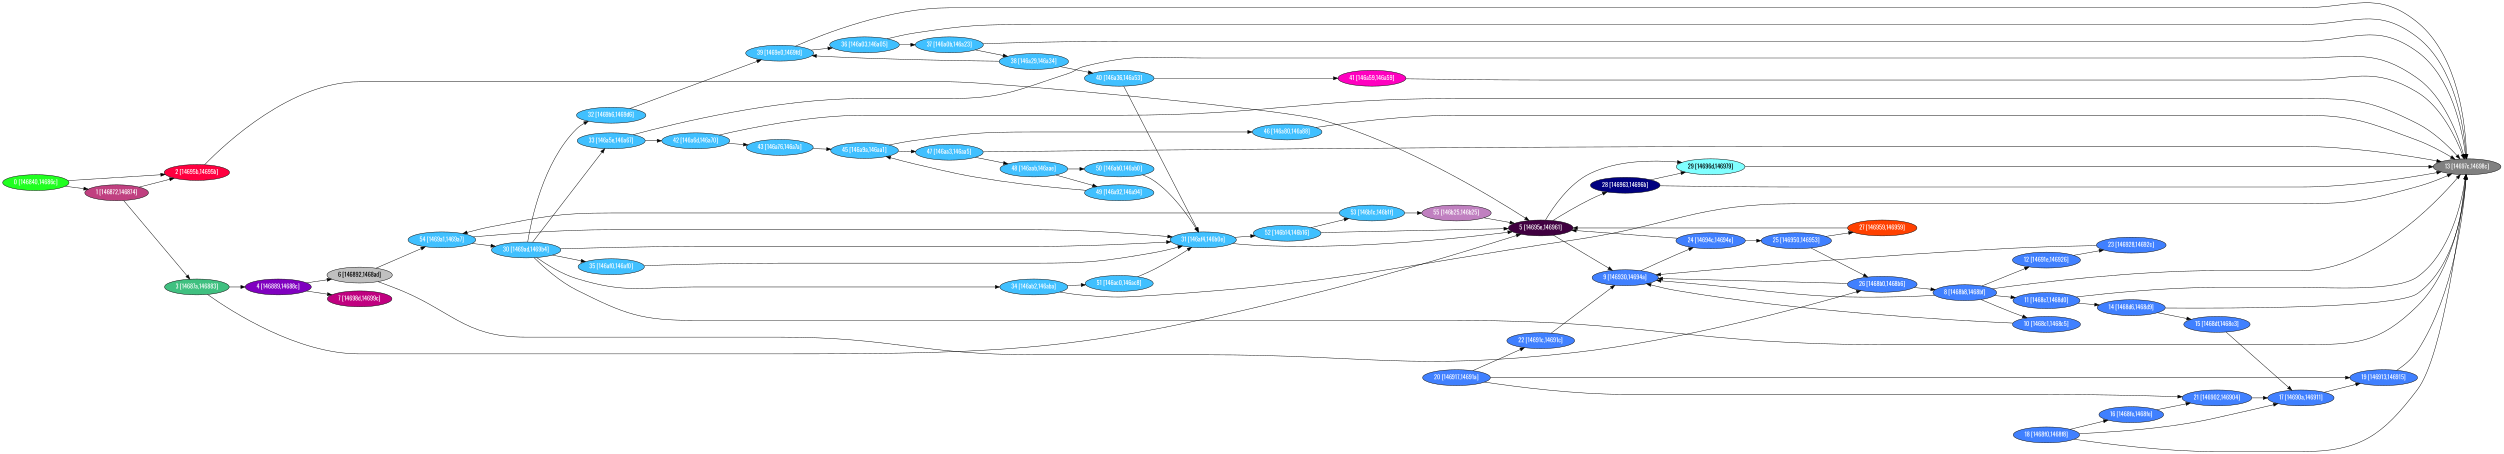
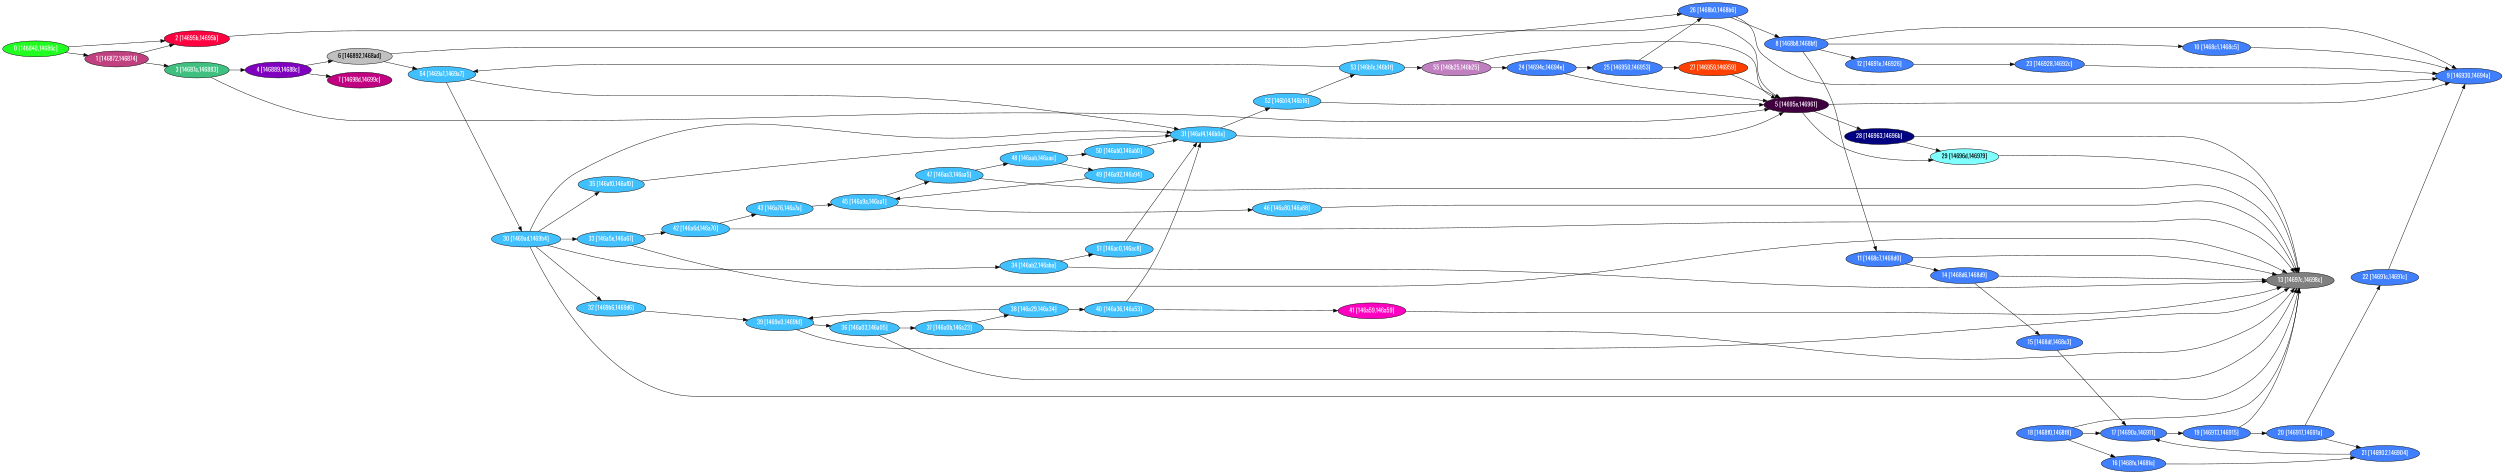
edge "9 [146930,14694a]" -> "24 [14694c,14694e]": now "55 [146b25,146b25]" -> "24 [14694c,14694e]"
edge "8 [1468b8,1468bf]" -> "13 [14697c,14698c]": removed
edge "20 [146917,14691a]" -> "19 [146913,146915]": reversed
